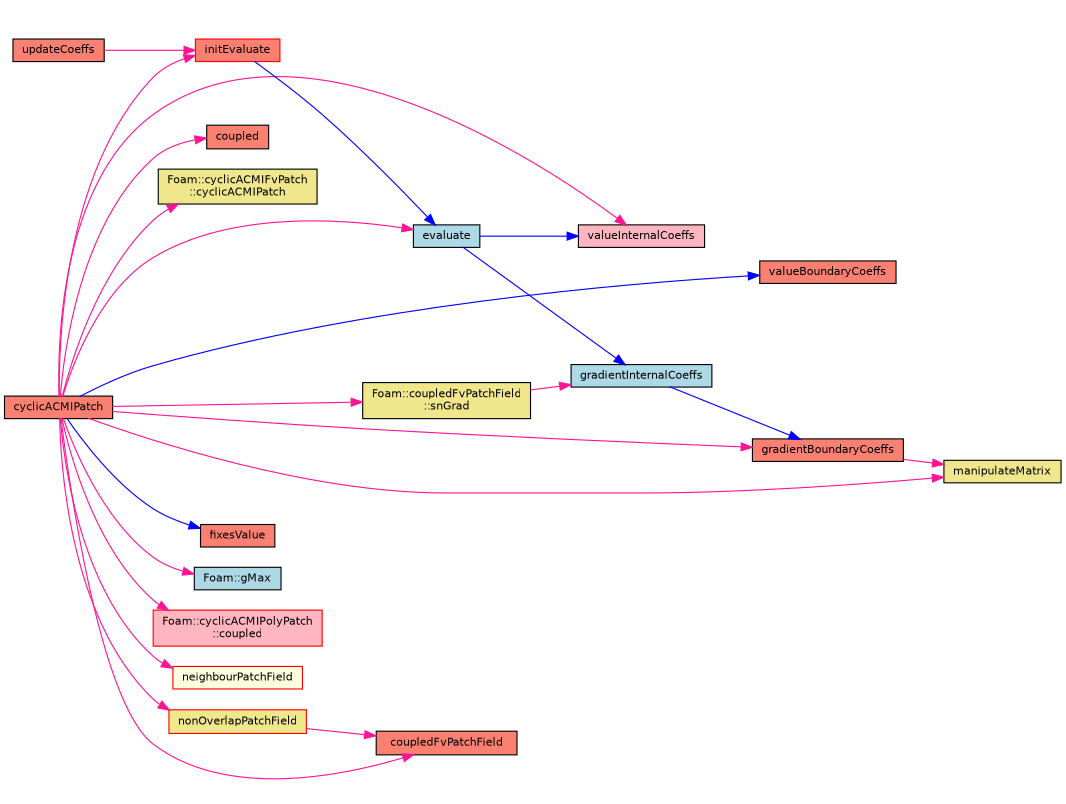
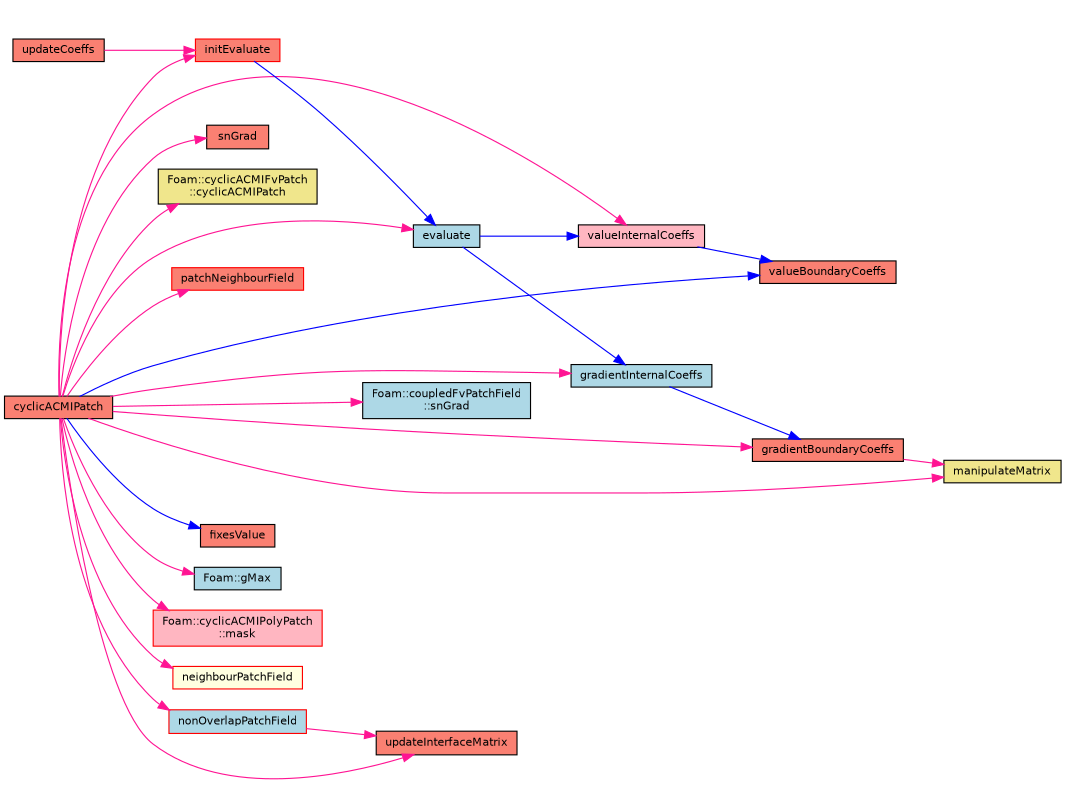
node "coupled": label "coupled" -> "snGrad"
edge "valueInternalCoeffs" -> "valueBoundaryCoeffs": added
node "patchNeighbourField": added
edge "Foam::coupledFvPatchField ::snGrad" -> "gradientInternalCoeffs": now "cyclicACMIPatch" -> "gradientInternalCoeffs"
node "Foam::coupledFvPatchField ::snGrad": fillcolor khaki -> lightblue
node "Foam::cyclicACMIPolyPatch ::coupled": label "Foam::cyclicACMIPolyPatch ::coupled" -> "Foam::cyclicACMIPolyPatch ::mask"
node "nonOverlapPatchField": fillcolor khaki -> lightblue
node "coupledFvPatchField": label "coupledFvPatchField" -> "updateInterfaceMatrix"
